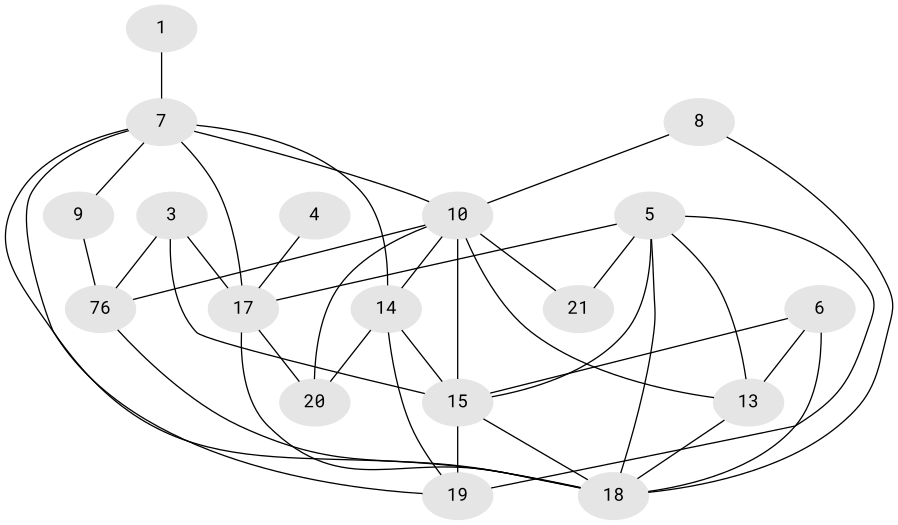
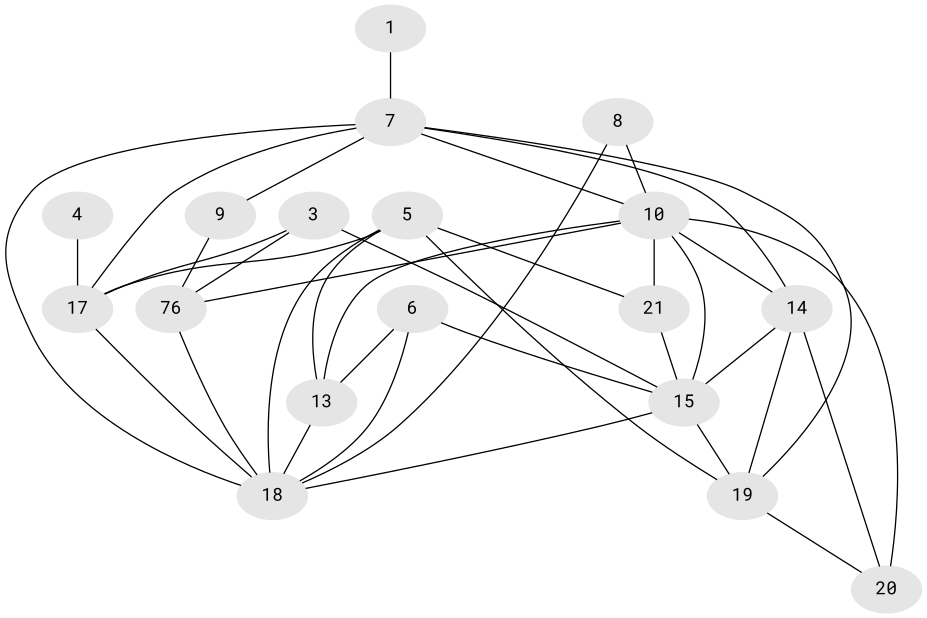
edge "17" -- "20": now "19" -- "20"
edge "5" -- "15": now "21" -- "15"
